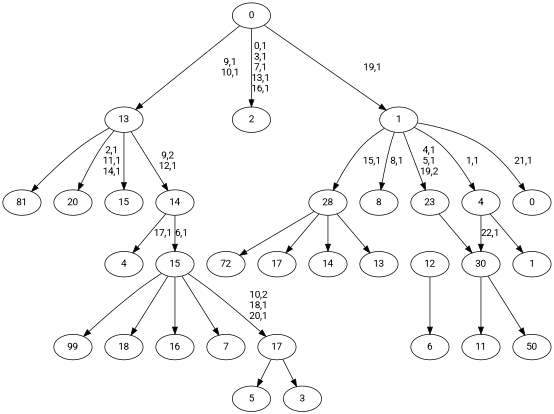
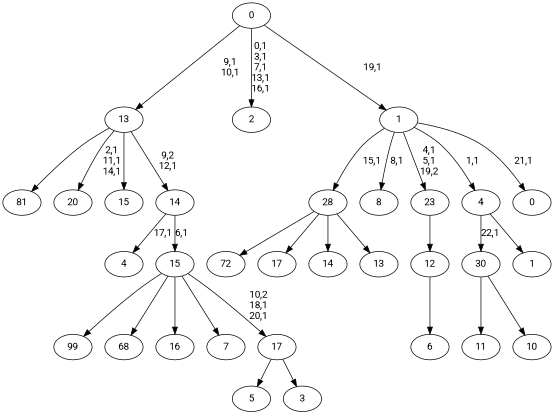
edge "23" -> "30": now "23" -> "12"
node "18": label "18" -> "68"
node "50": label "50" -> "10"
